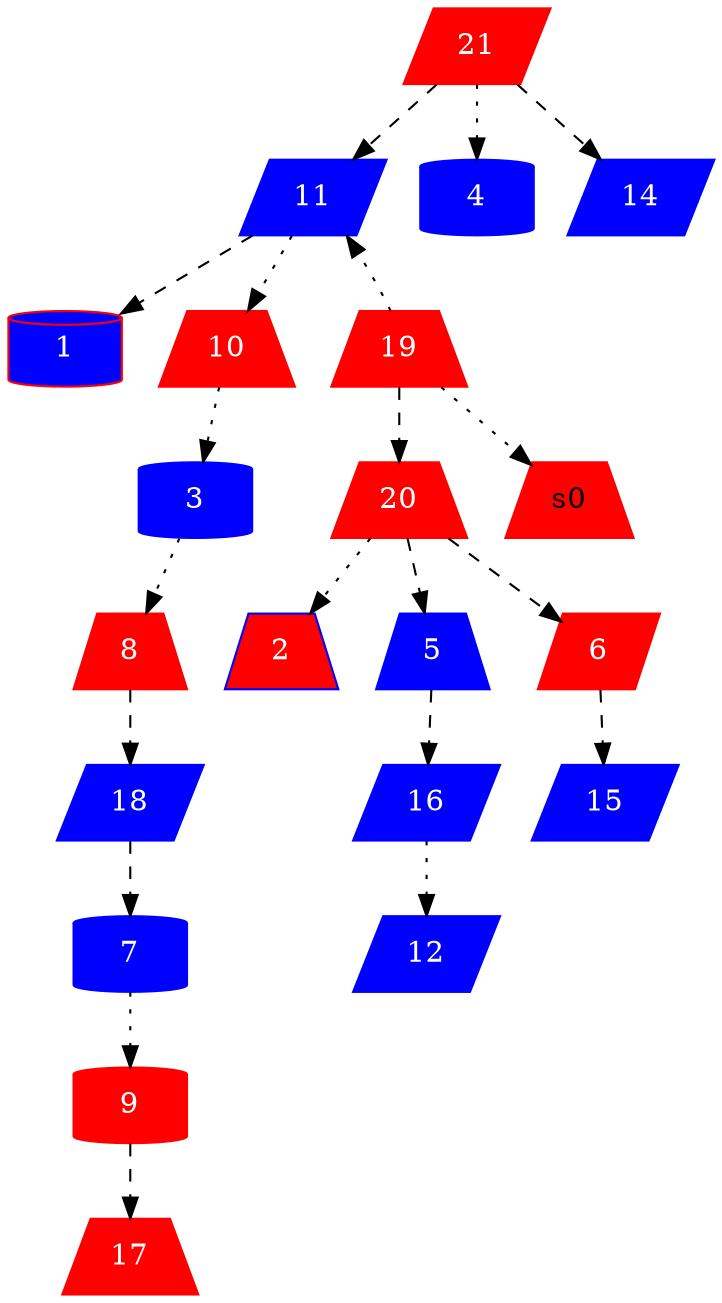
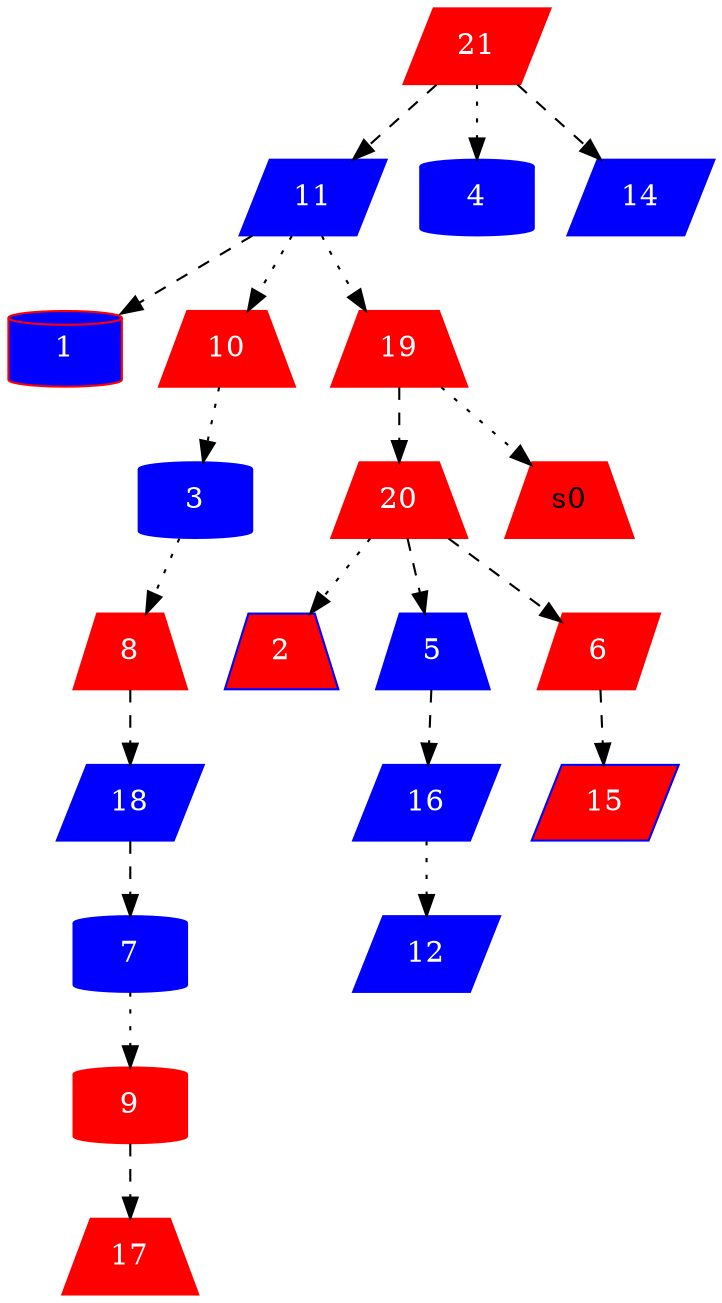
edge "19" -> "11": reversed
node "15": fillcolor blue -> red
